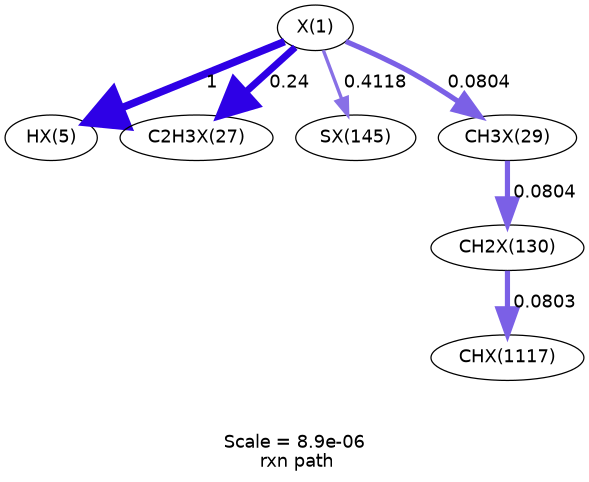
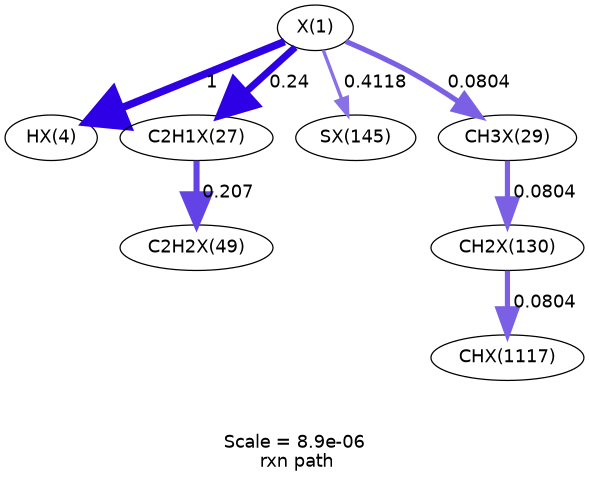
node "HX(5)": label "HX(5)" -> "HX(4)"
node "C2H3X(27)": label "C2H3X(27)" -> "C2H1X(27)"
node "C2H2X(49)": added
edge "CH2X(130)" -> "CHX(1117)": label " 0.0803" -> " 0.0804"
